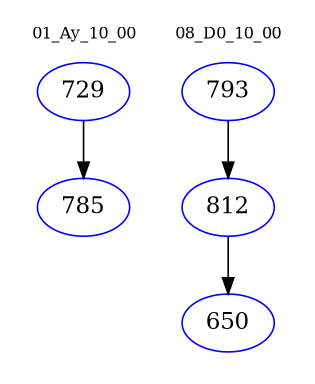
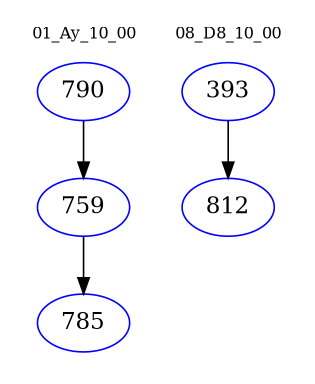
cluster "08_D0_10_00": label "08_D0_10_00" -> "08_D8_10_00"
node "790": added
node "729": label "729" -> "759"
node "793": label "793" -> "393"
node "650": removed
